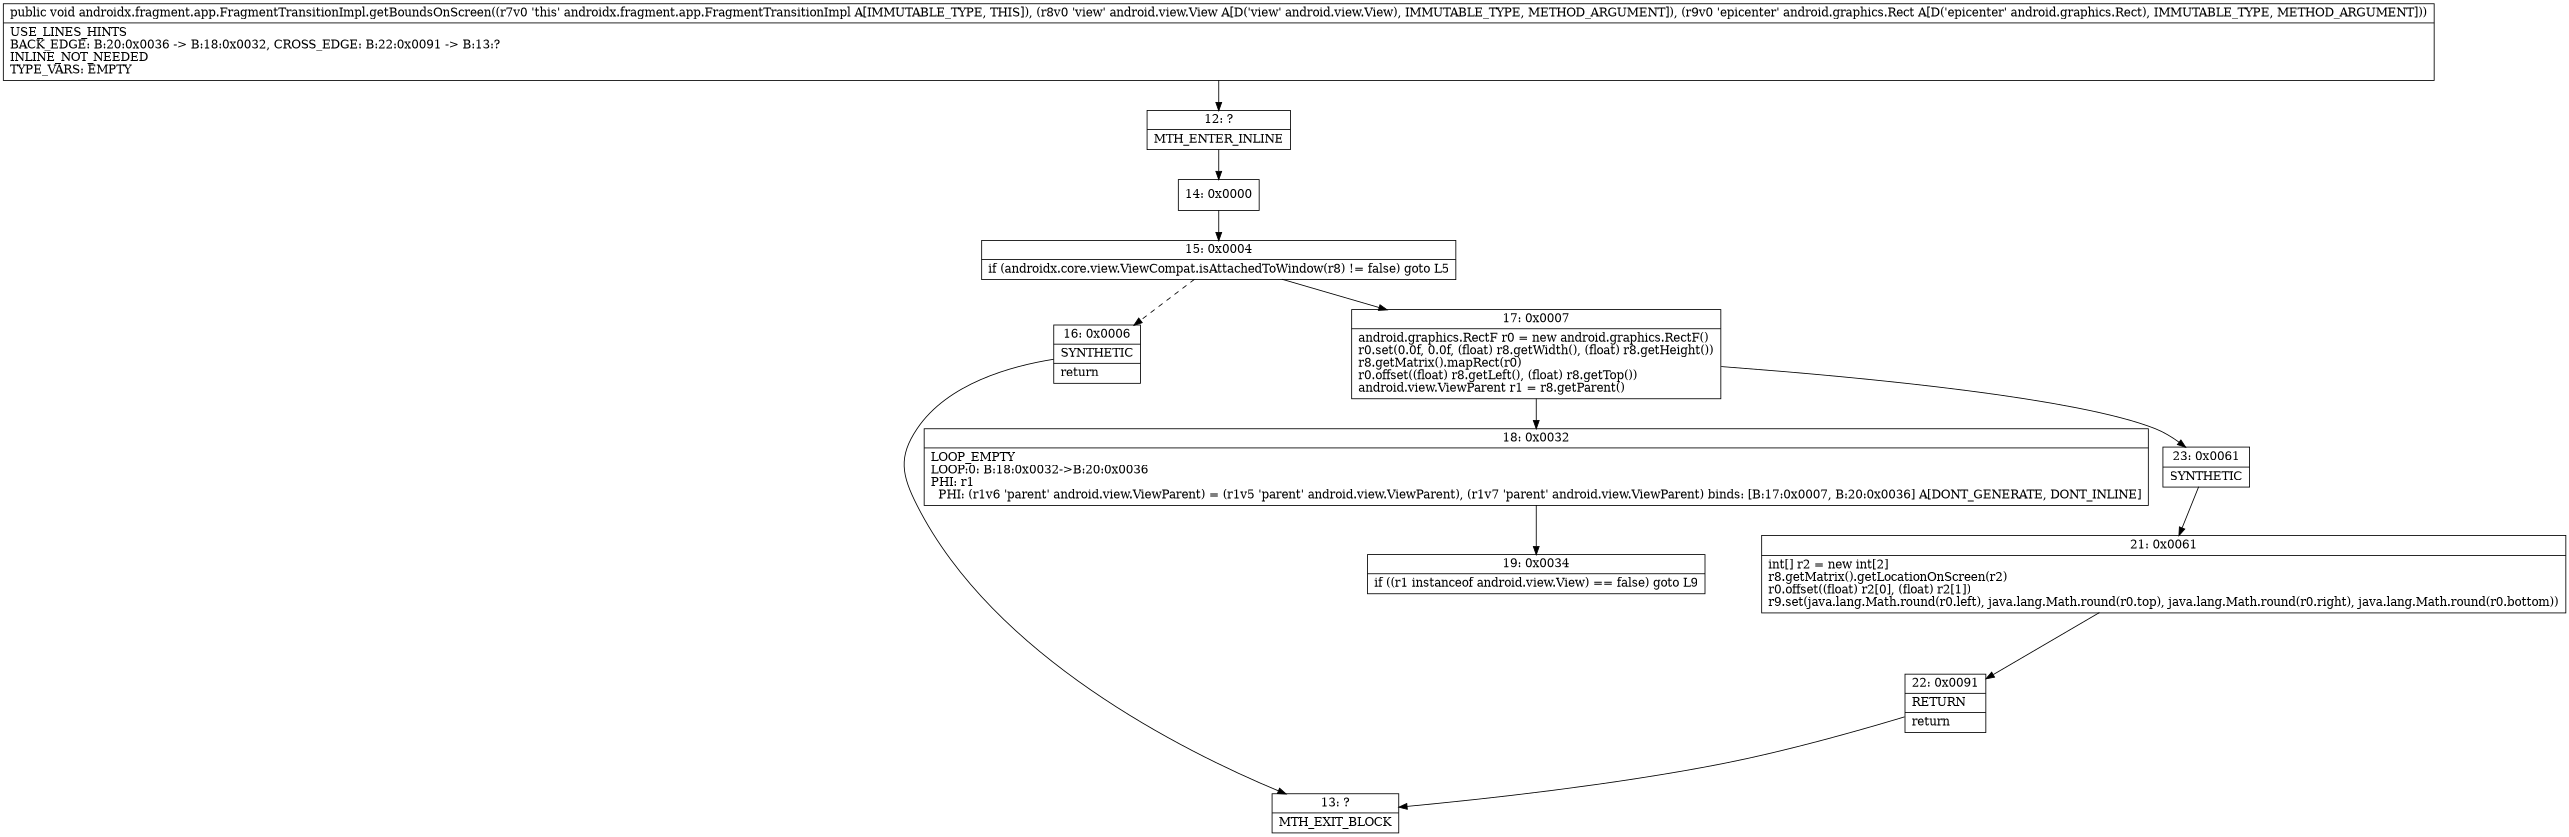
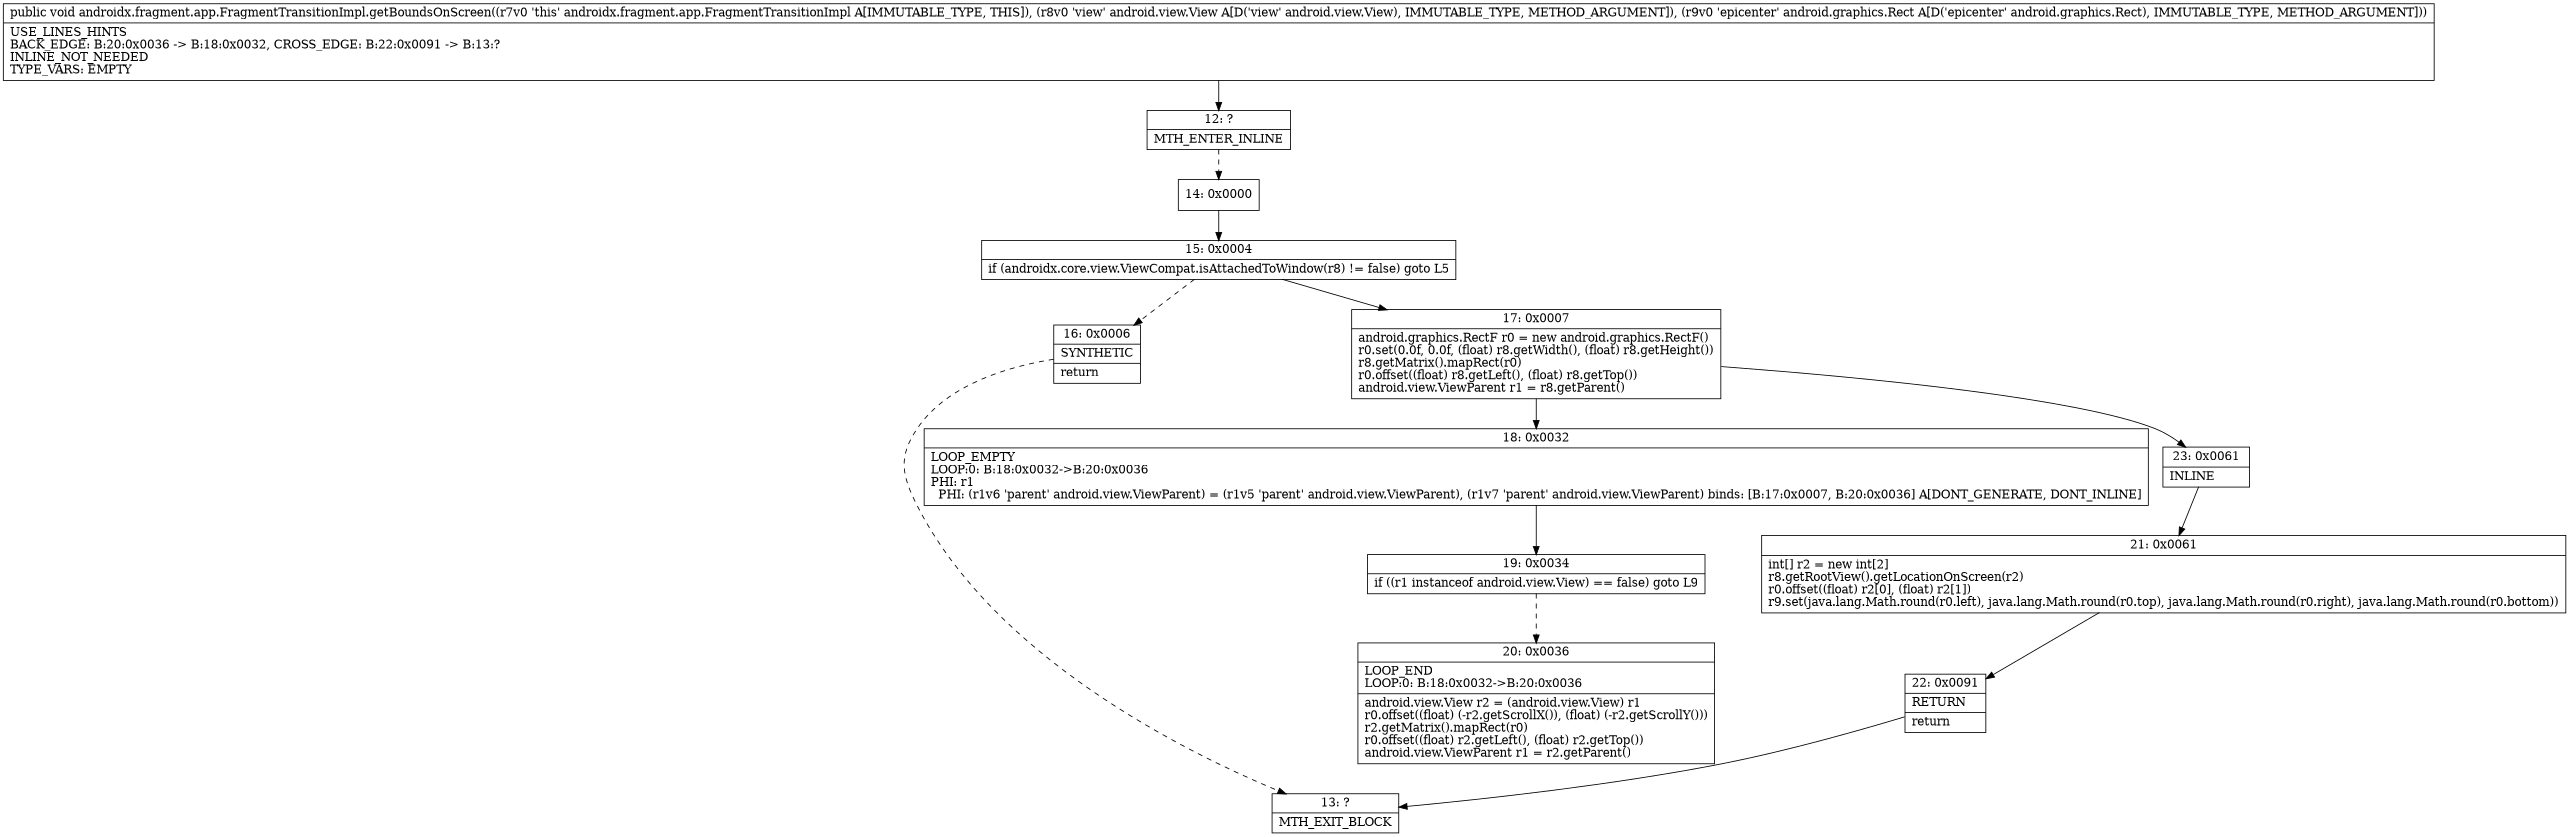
edge "12: ?" -> "14: 0x0000": style solid -> dashed
node "23: 0x0061": text "SYNTHETIC" -> "INLINE"
node "21: 0x0061": text "r8.getMatrix().getLocationOnScreen(r2)" -> "r8.getRootView().getLocationOnScreen(r2)"
edge "16: 0x0006" -> "13: ?": style solid -> dashed
node "20: 0x0036": added
